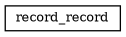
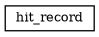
node "record_record": label "record_record" -> "hit_record"
